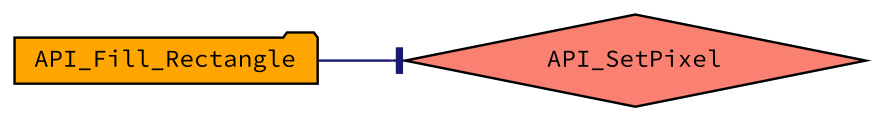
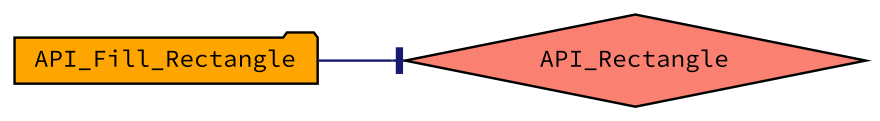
node "API_SetPixel": label "API_SetPixel" -> "API_Rectangle"
